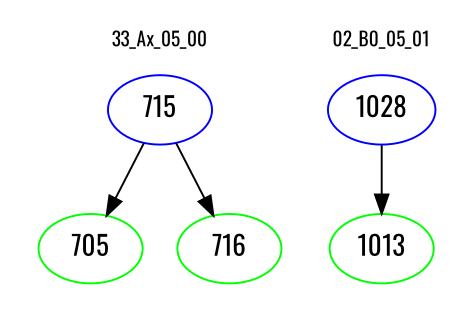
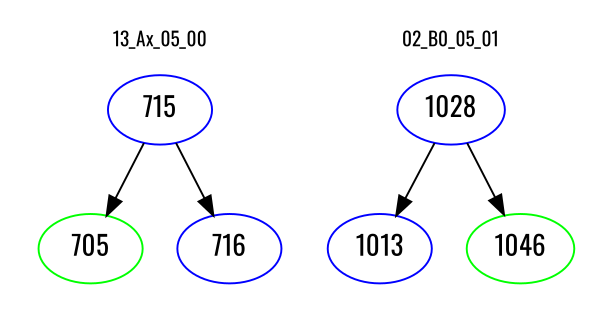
cluster "33_Ax_05_00": label "33_Ax_05_00" -> "13_Ax_05_00"
node "716": color green -> blue
node "1013": color green -> blue
node "1046": added
